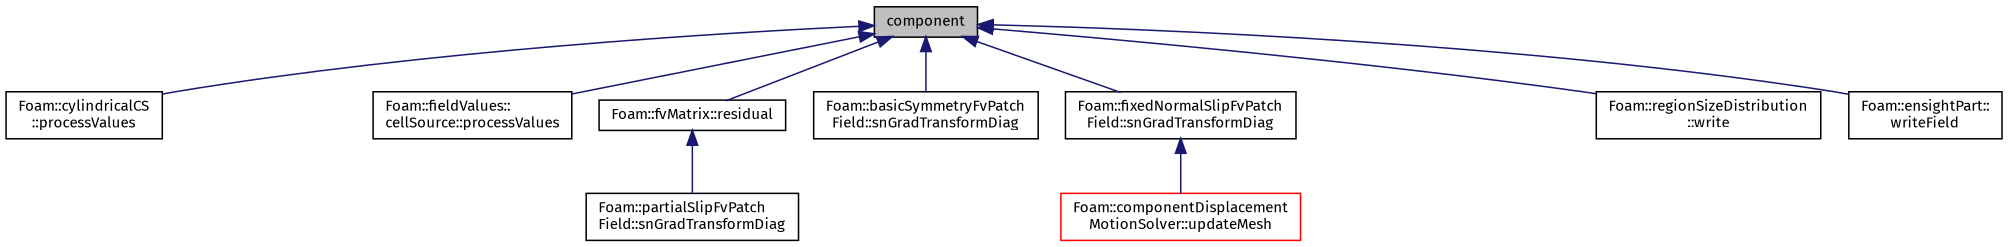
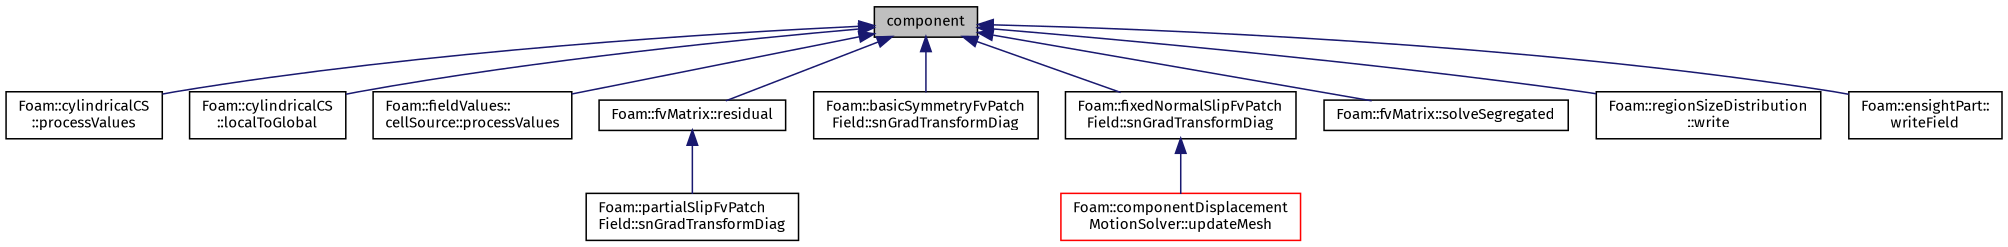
node "Foam::cylindricalCS ::localToGlobal": added
node "Foam::fvMatrix::solveSegregated": added
